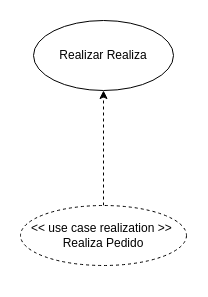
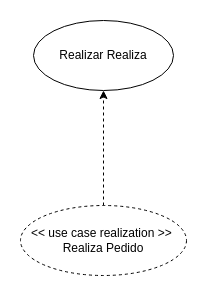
node "<< use case realization >> Realiza Pedido": size 166x60 -> 166x70
